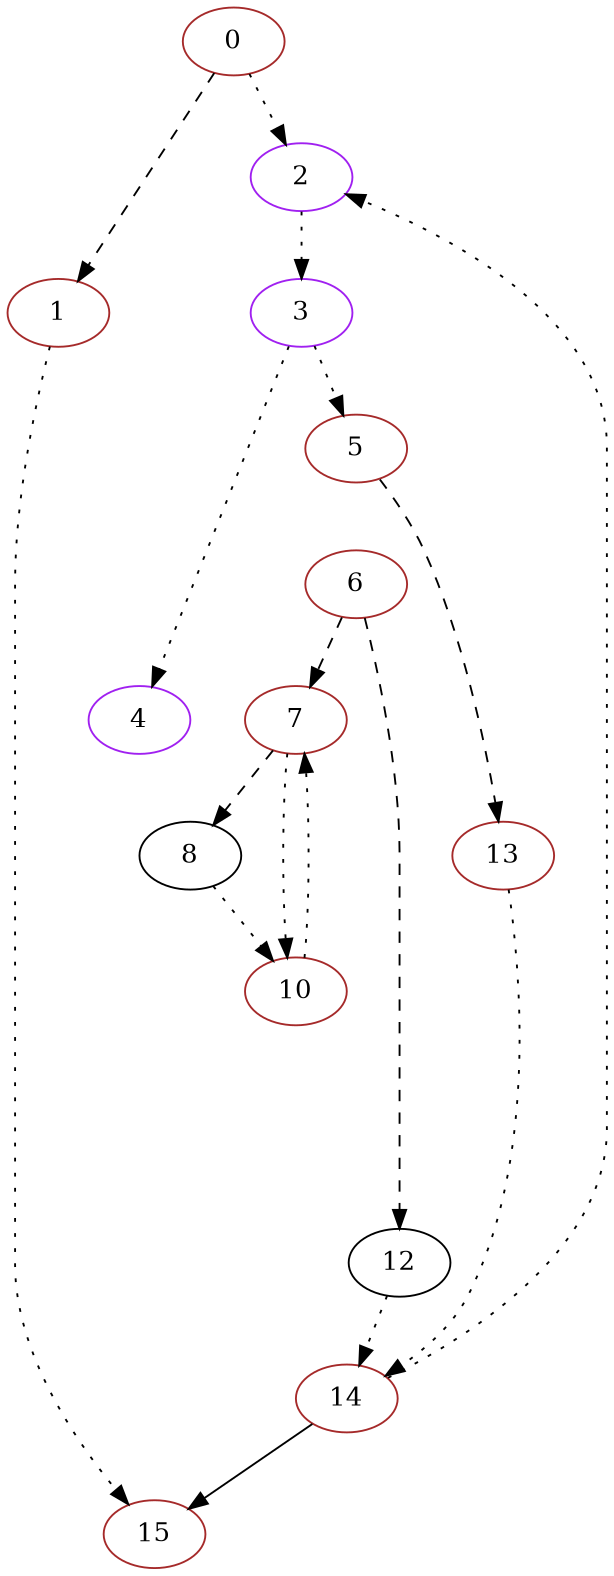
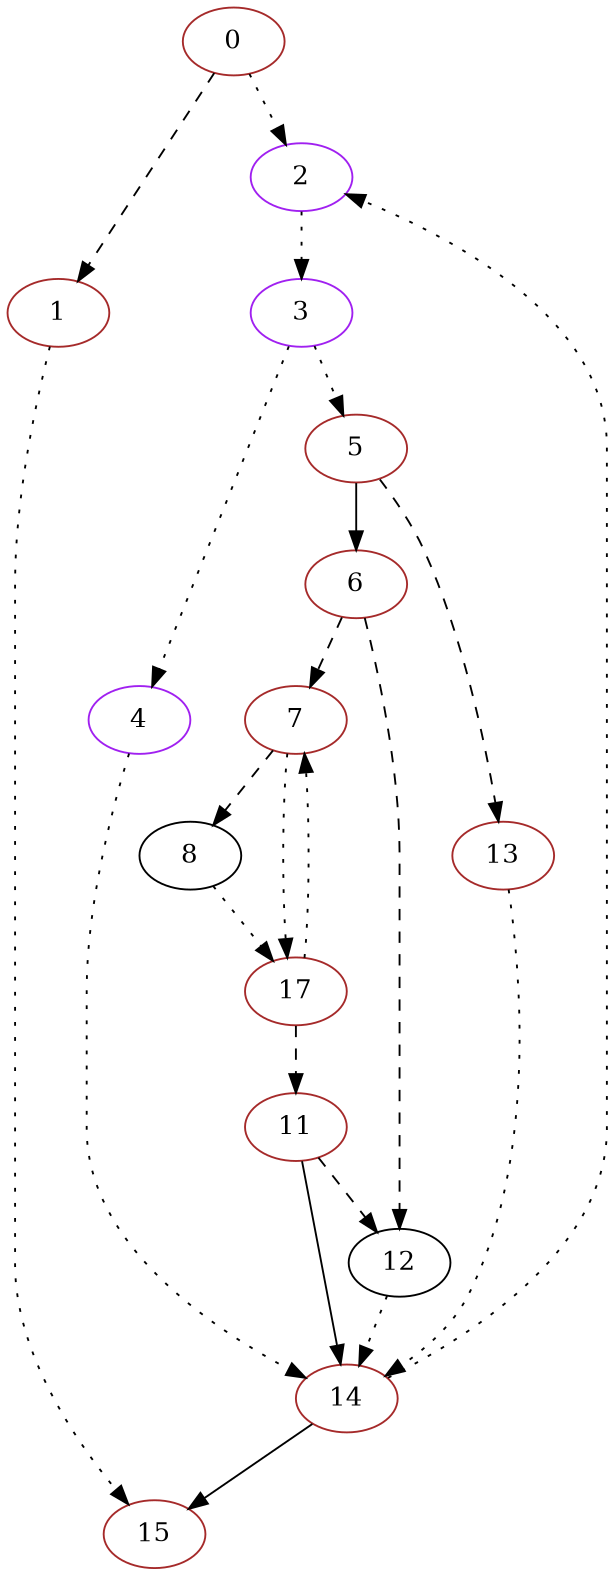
edge "5" -> "6": added
node "10": label "10" -> "17"
edge "4" -> "14": added
node "11": added
